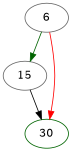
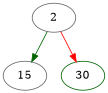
node "6": label "6" -> "2"
edge "15" -> "30": removed
